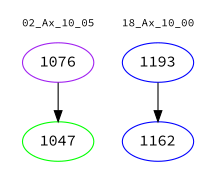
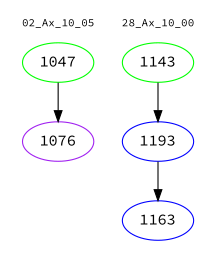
cluster "18_Ax_10_00": label "18_Ax_10_00" -> "28_Ax_10_00"
node "1143": added
edge "1076" -> "1047": reversed
node "1162": label "1162" -> "1163"
